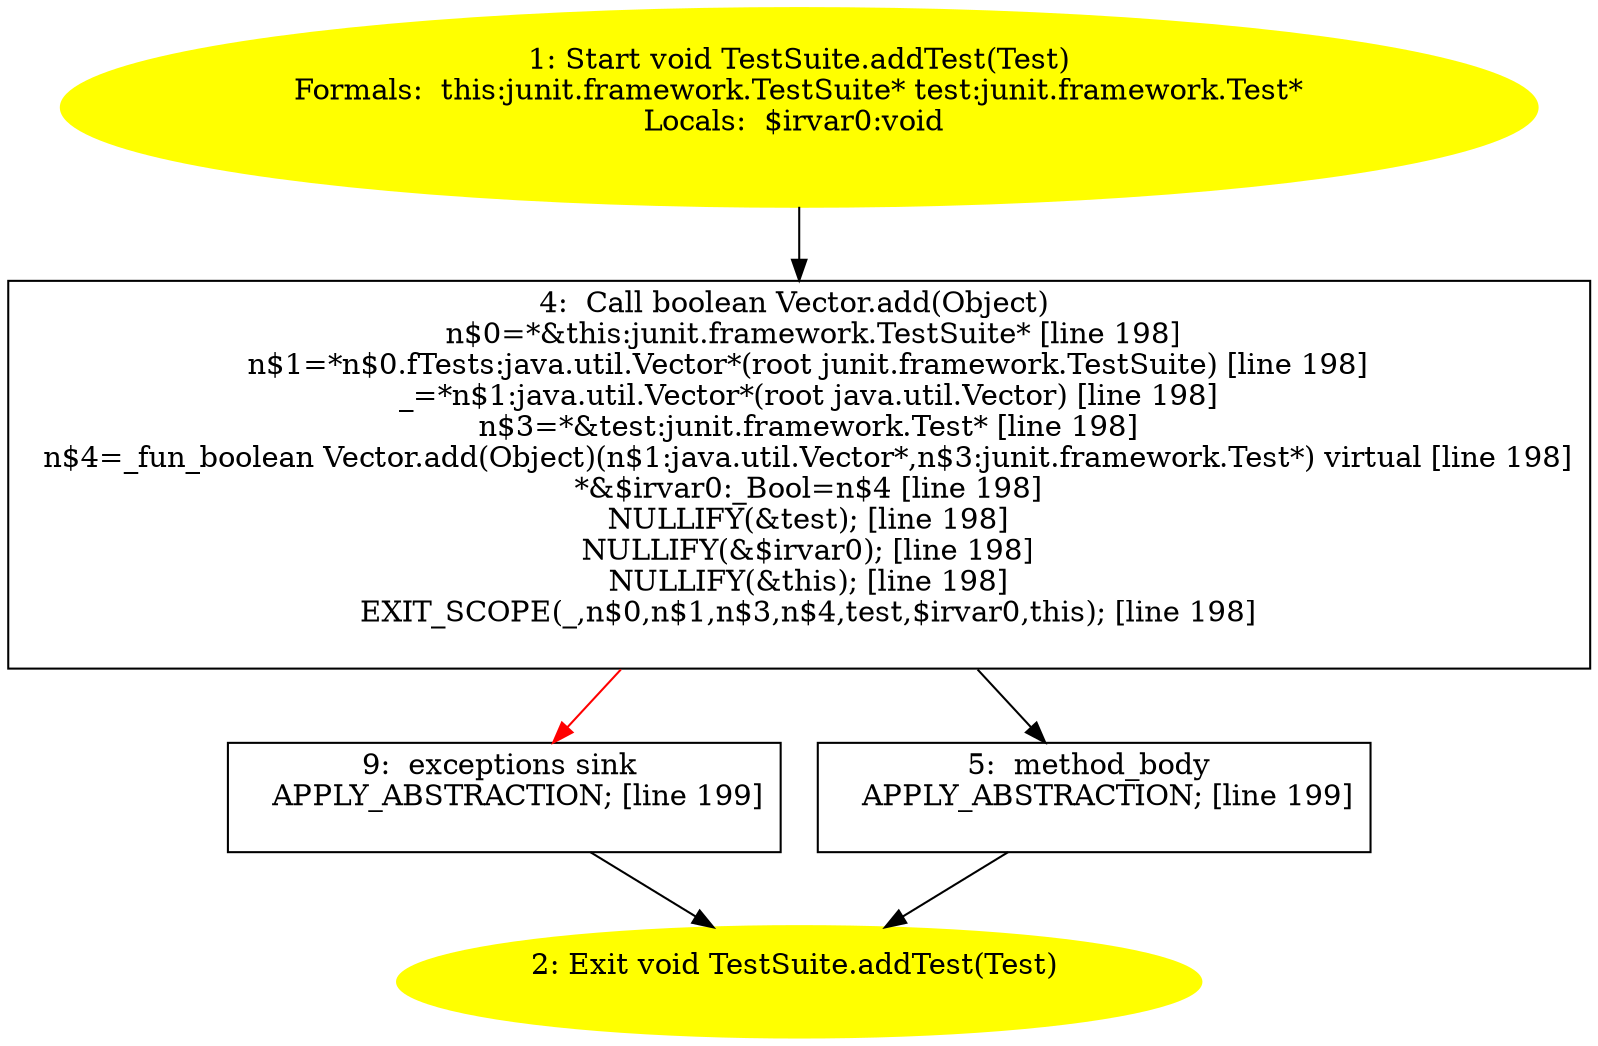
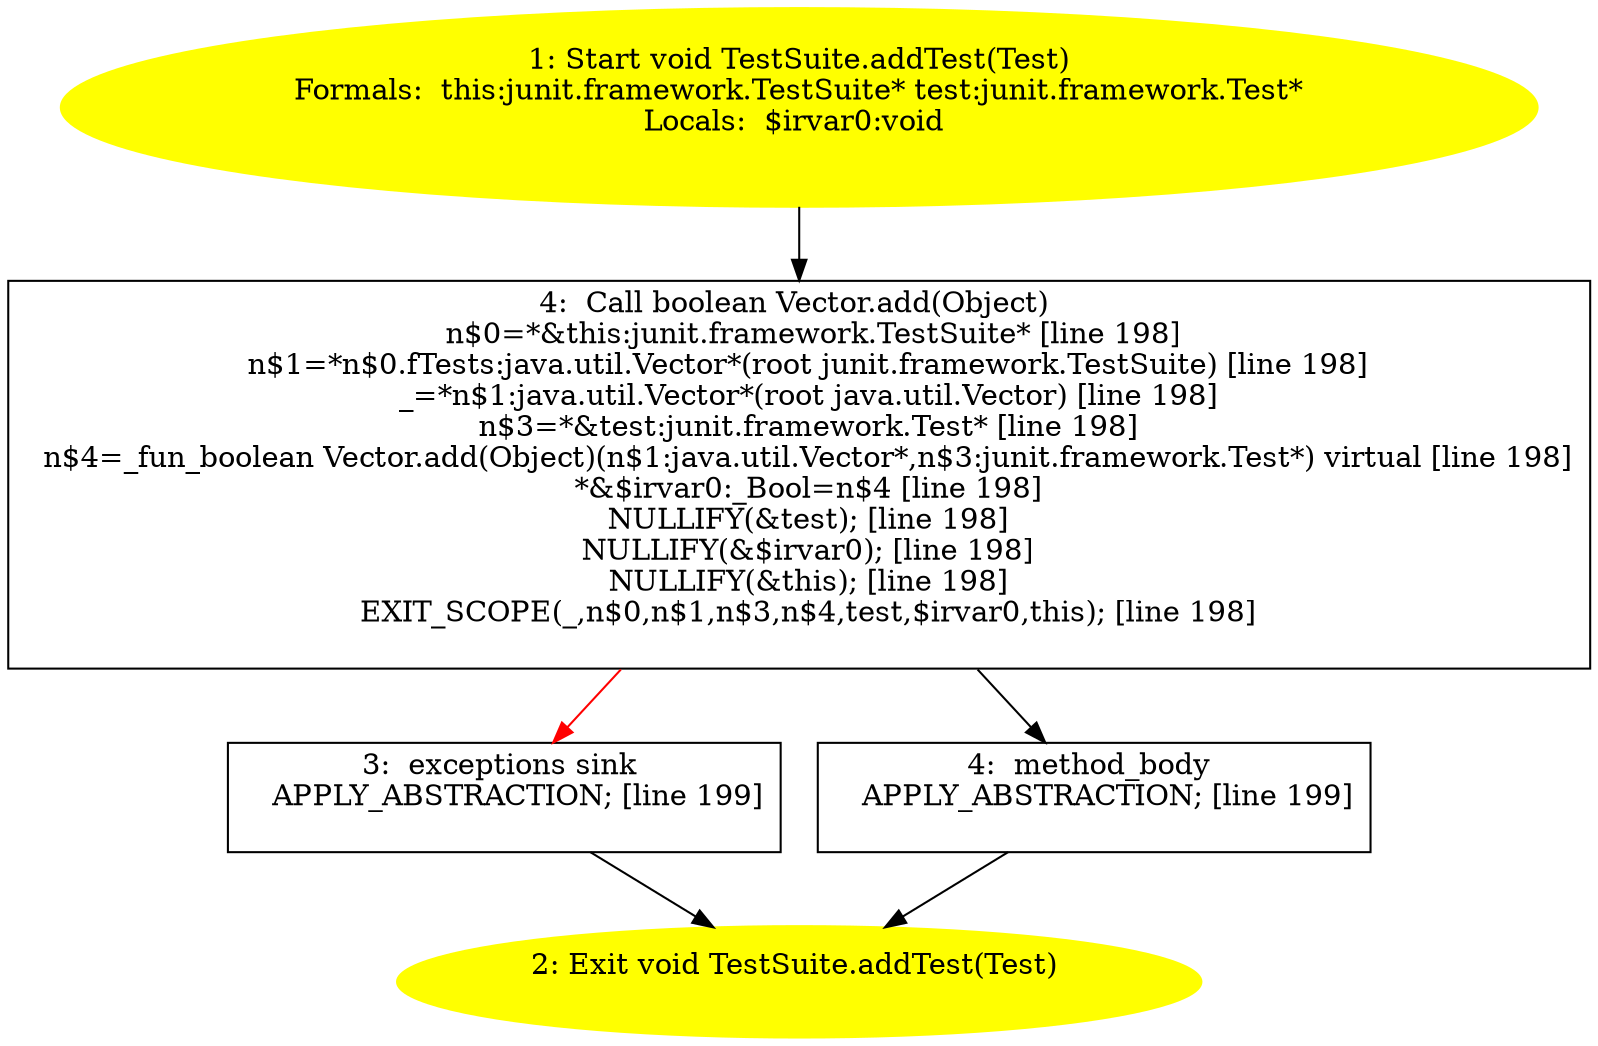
node "9:  exceptions sink APPLY_ABSTRACTION; [line 199]": label "9:  exceptions sink APPLY_ABSTRACTION; [line 199]" -> "3:  exceptions sink APPLY_ABSTRACTION; [line 199]"
node "5:  method_body APPLY_ABSTRACTION; [line 199]": label "5:  method_body APPLY_ABSTRACTION; [line 199]" -> "4:  method_body APPLY_ABSTRACTION; [line 199]"
